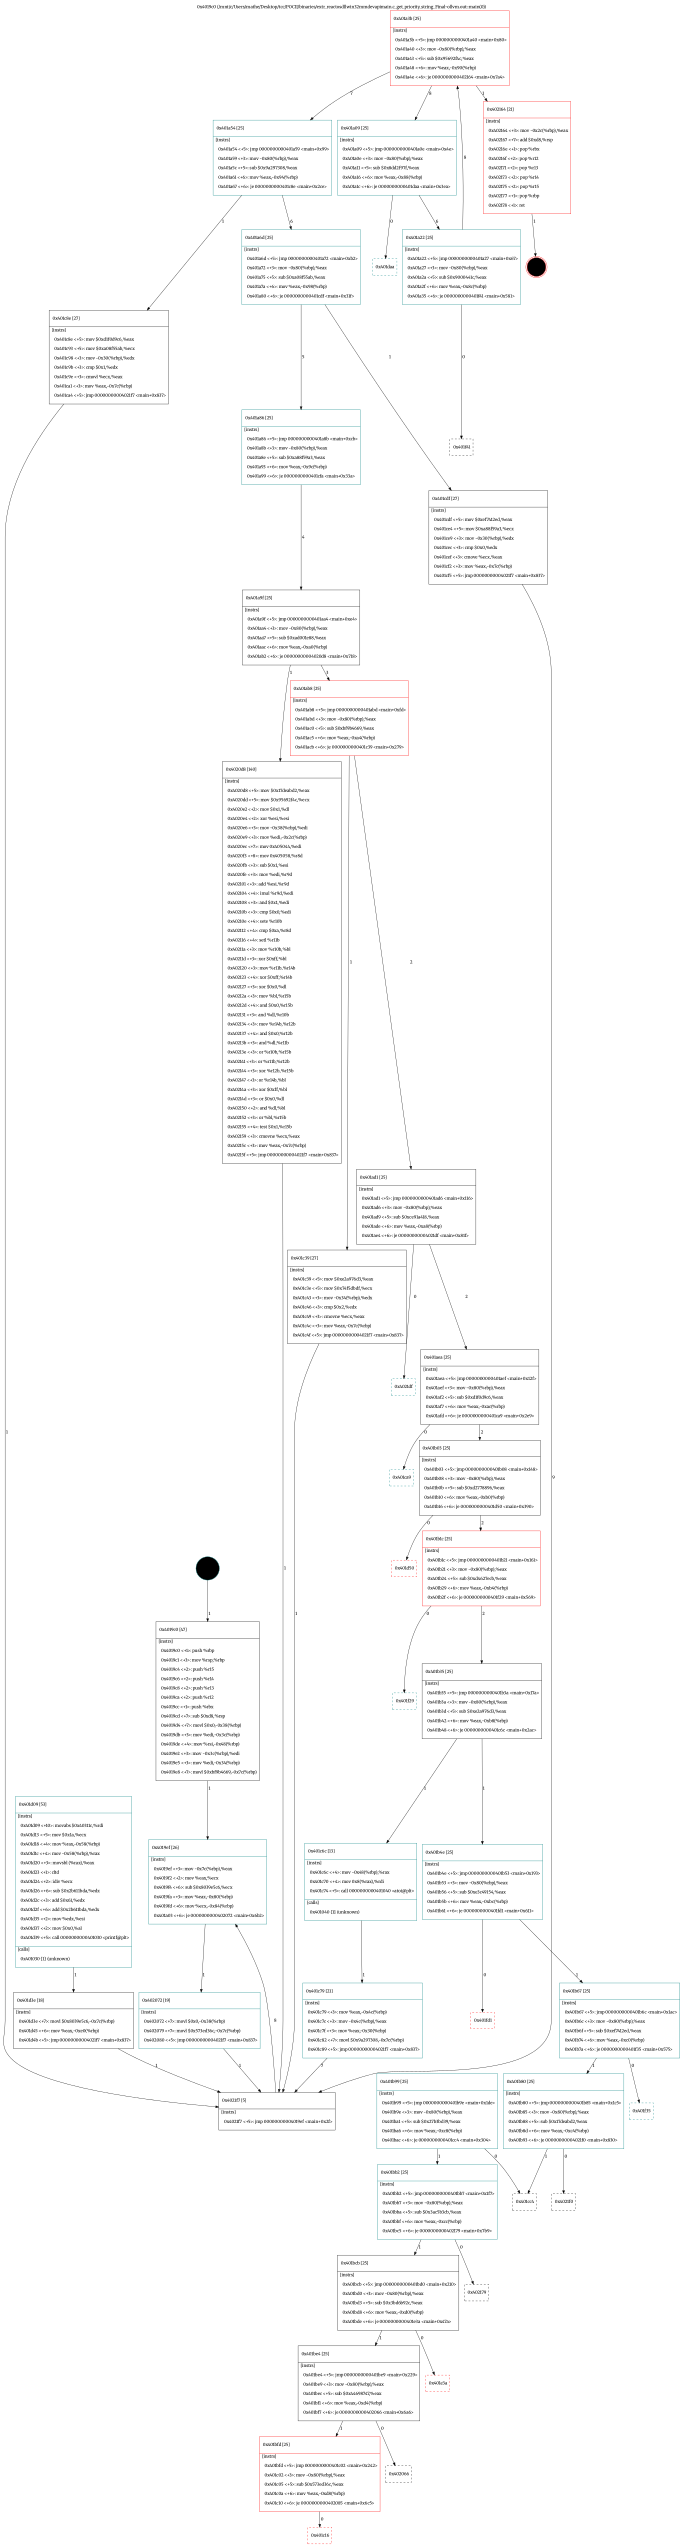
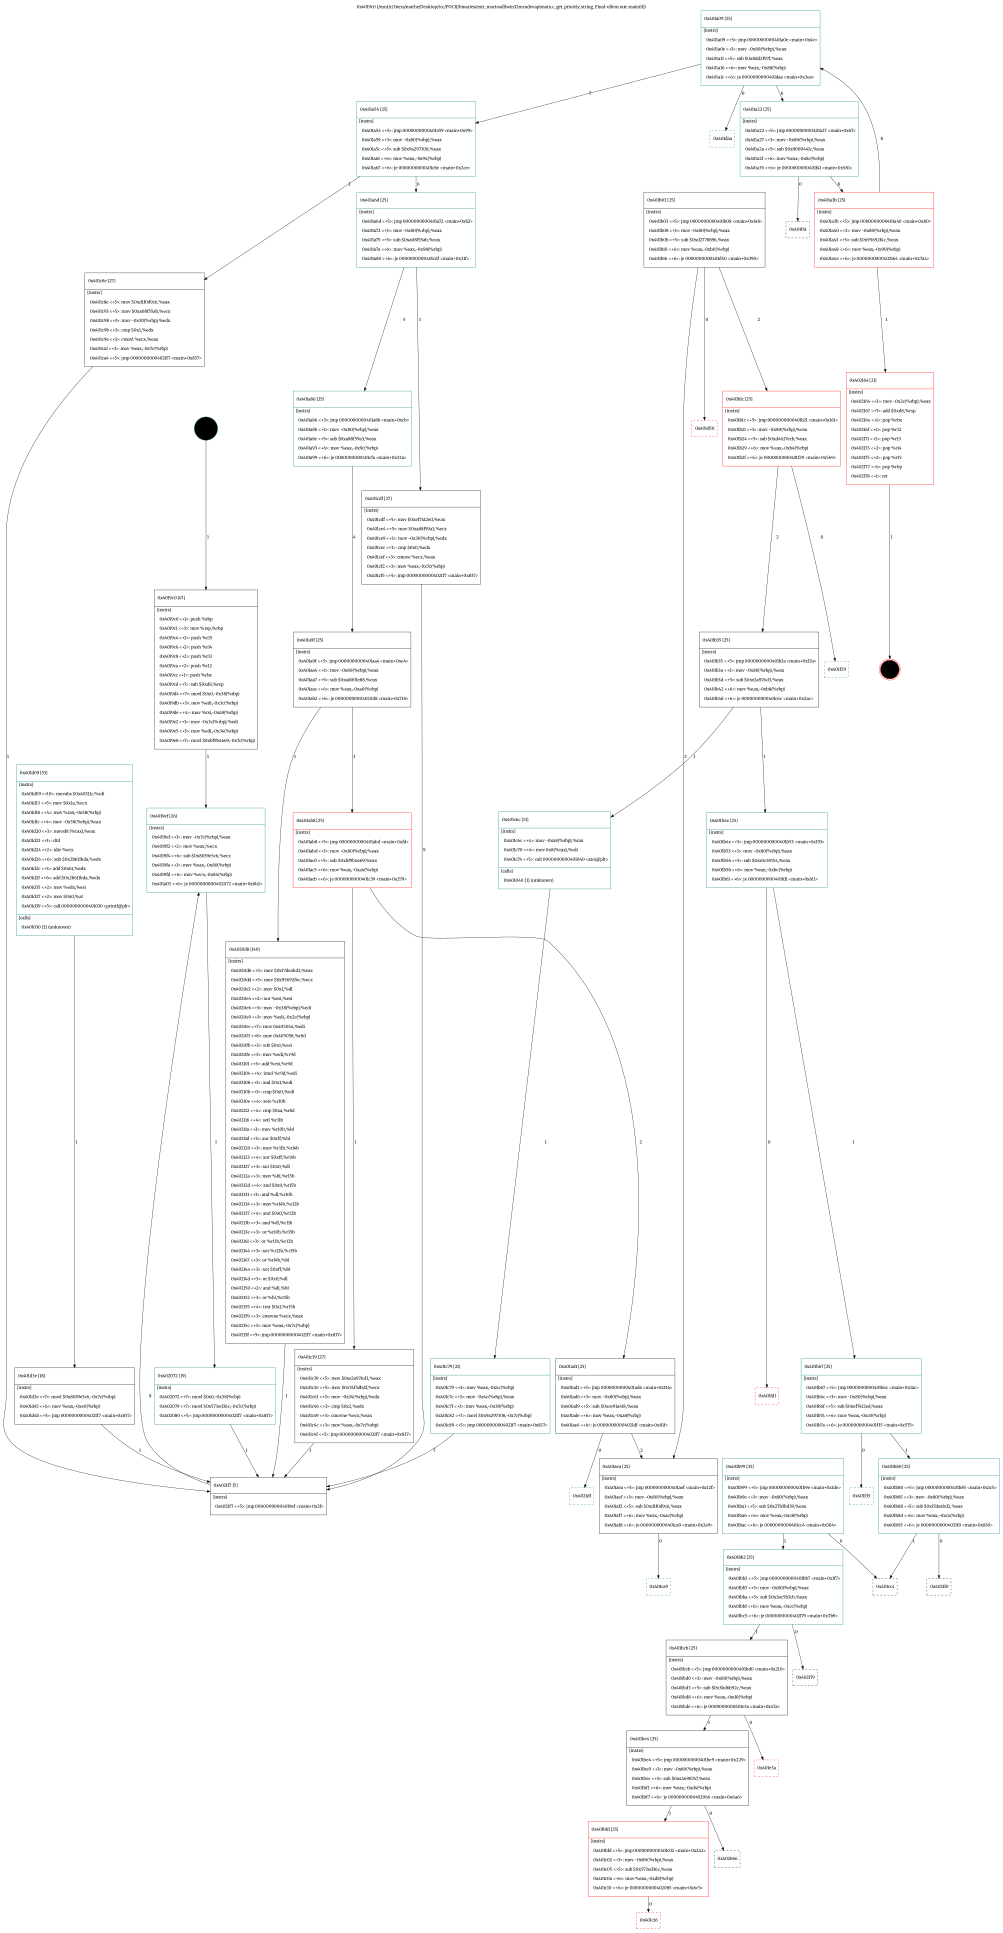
edge "0x401a3b [25]" -> "0x401a54 [25]": now "0x401a09 [25]" -> "0x401a54 [25]"
edge "0x401aea [25]" -> "0x401b03 [25]": reversed
